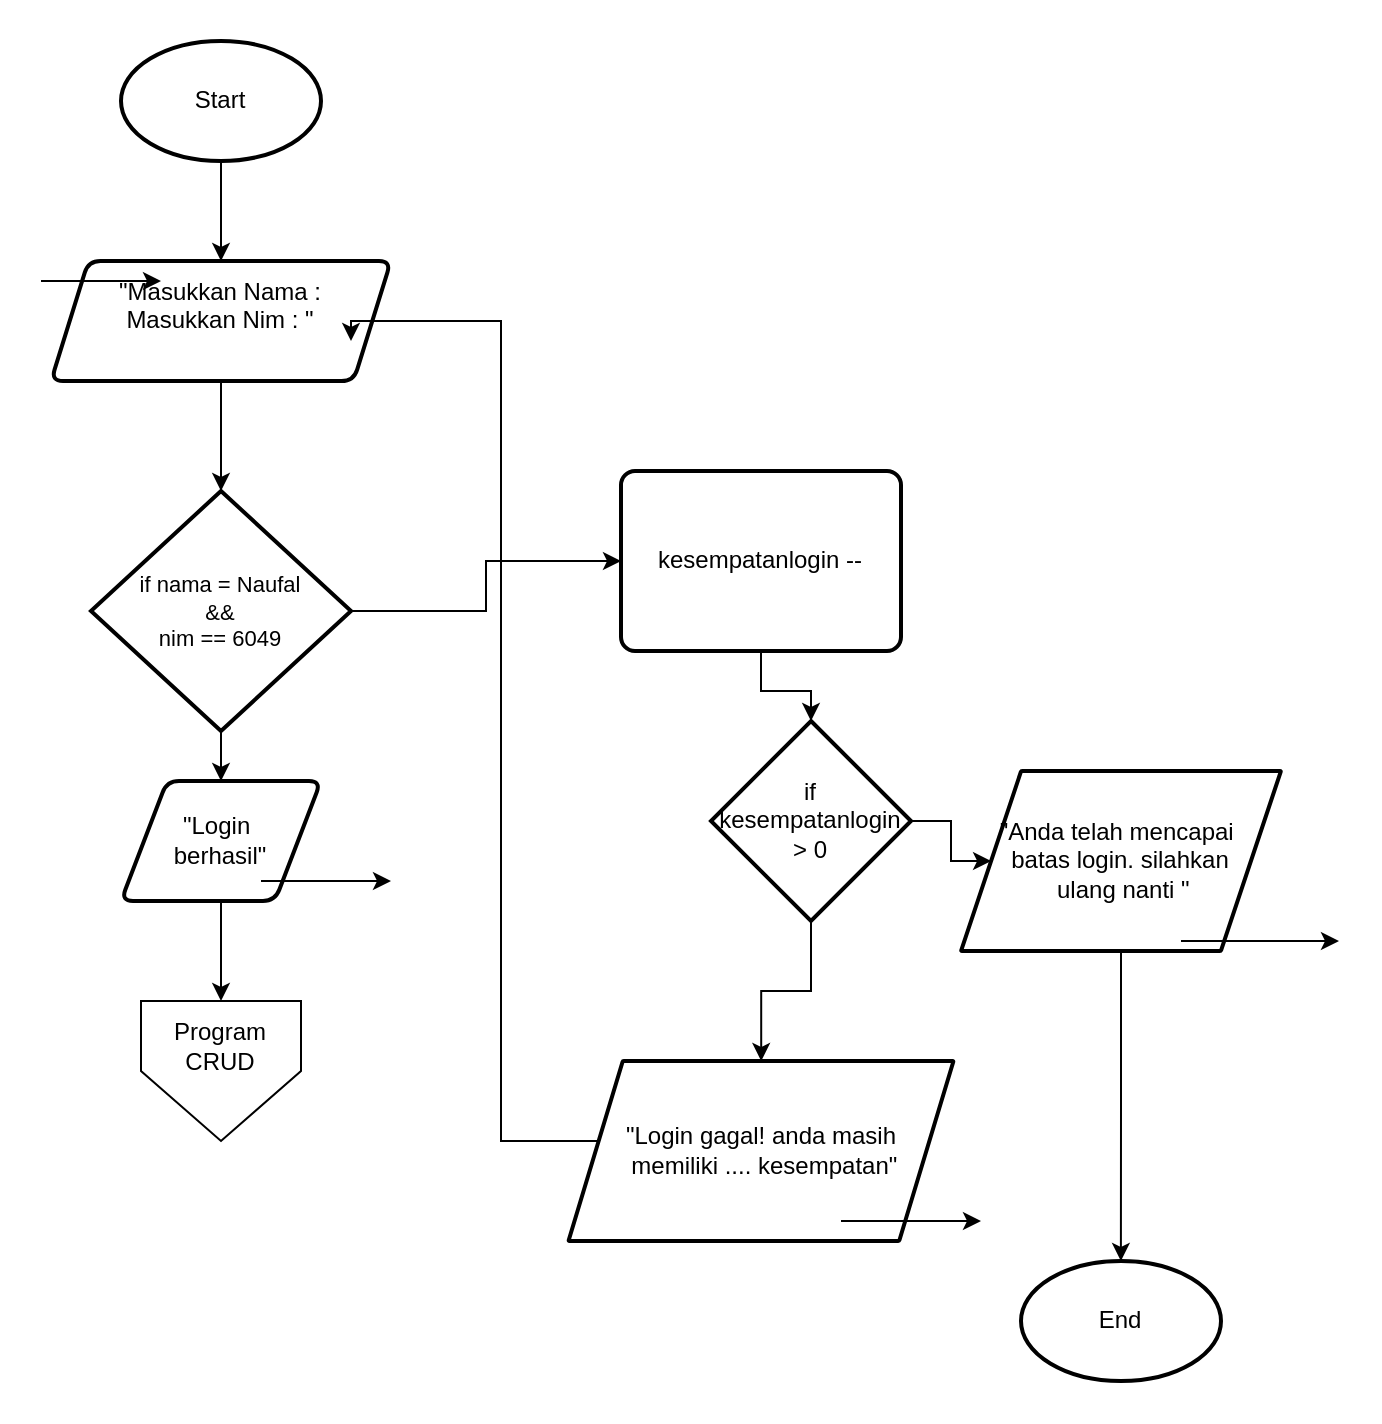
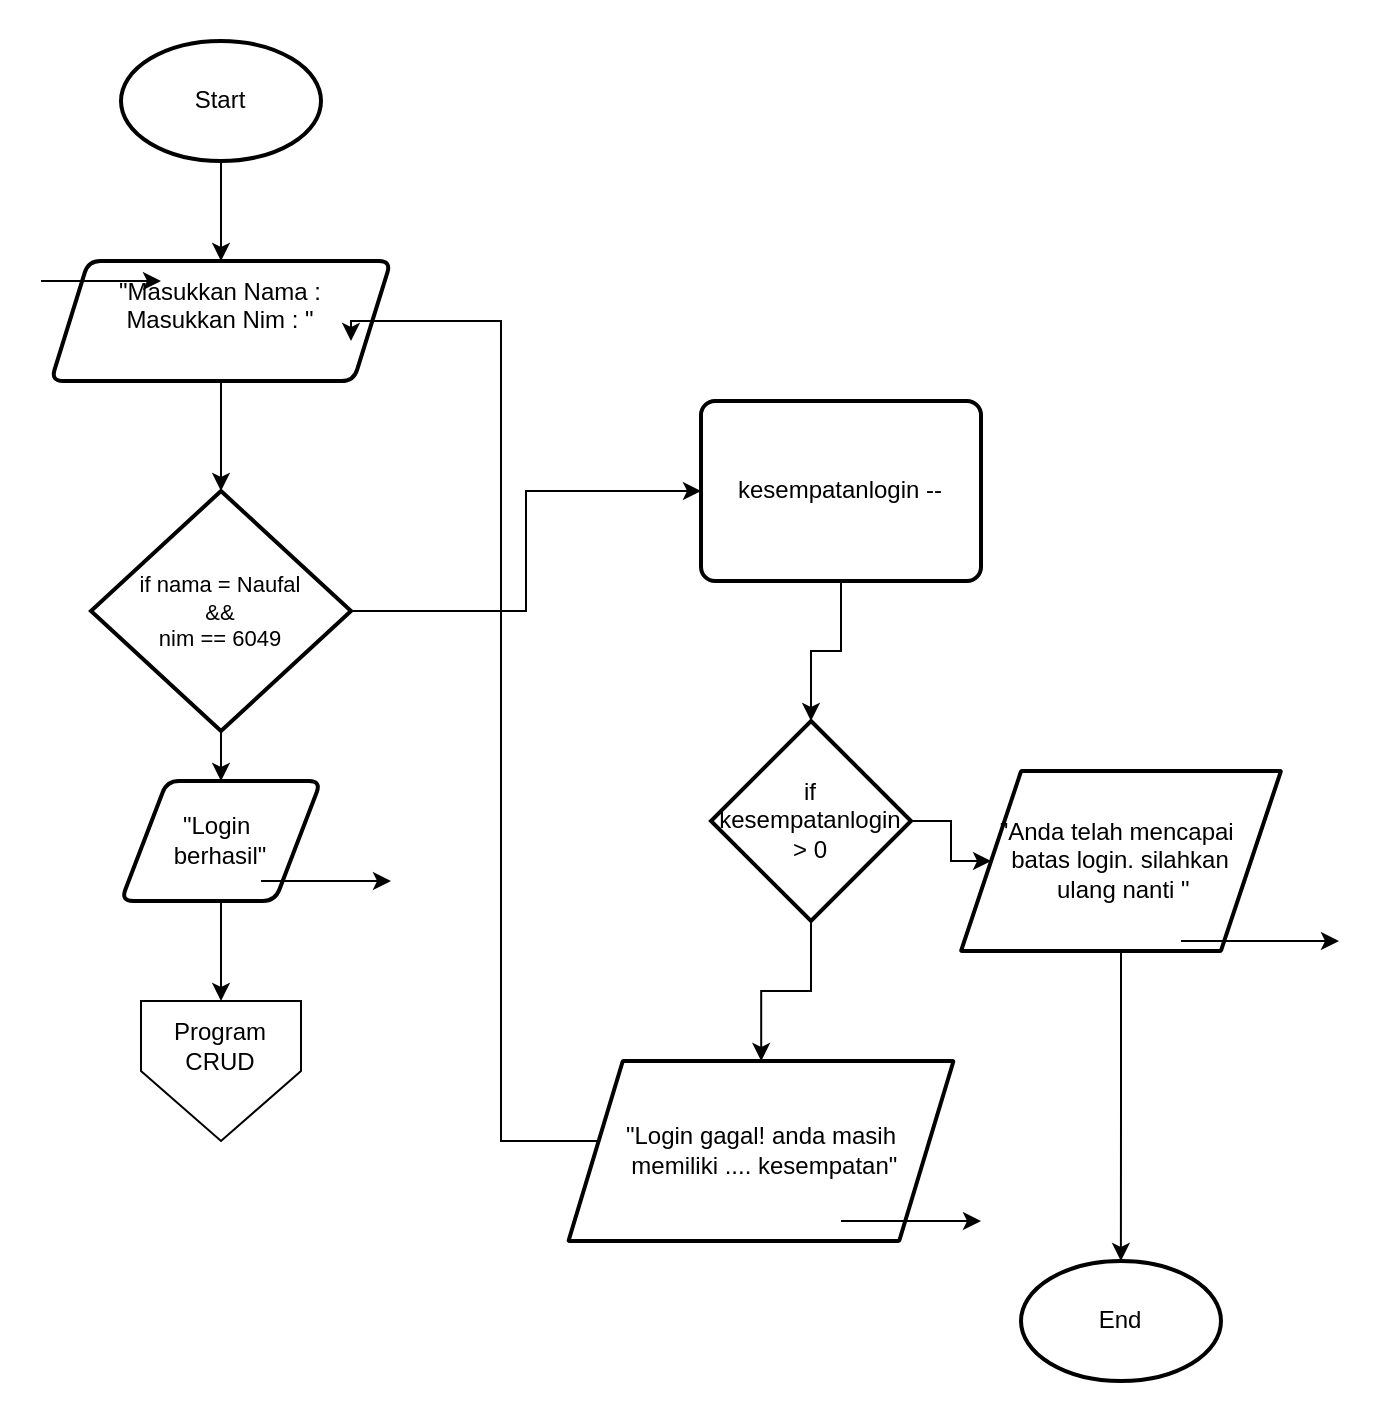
node "kesempatanlogin --": moved (761, 561) -> (841, 491)
